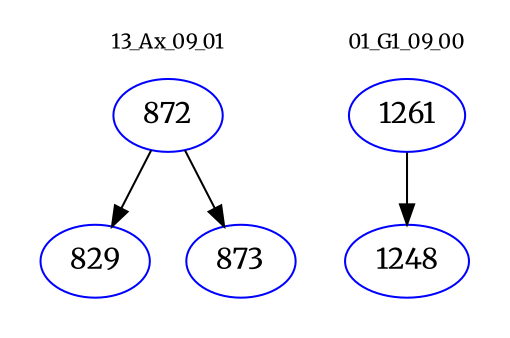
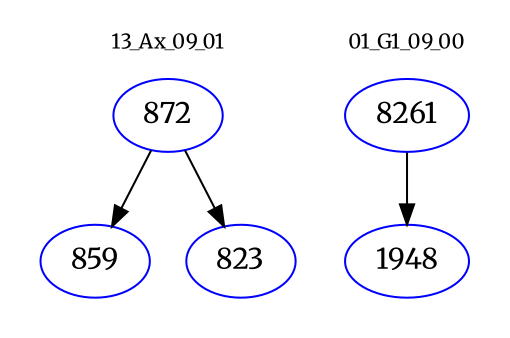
node "1261": label "1261" -> "8261"
node "829": label "829" -> "859"
node "873": label "873" -> "823"
node "1248": label "1248" -> "1948"
